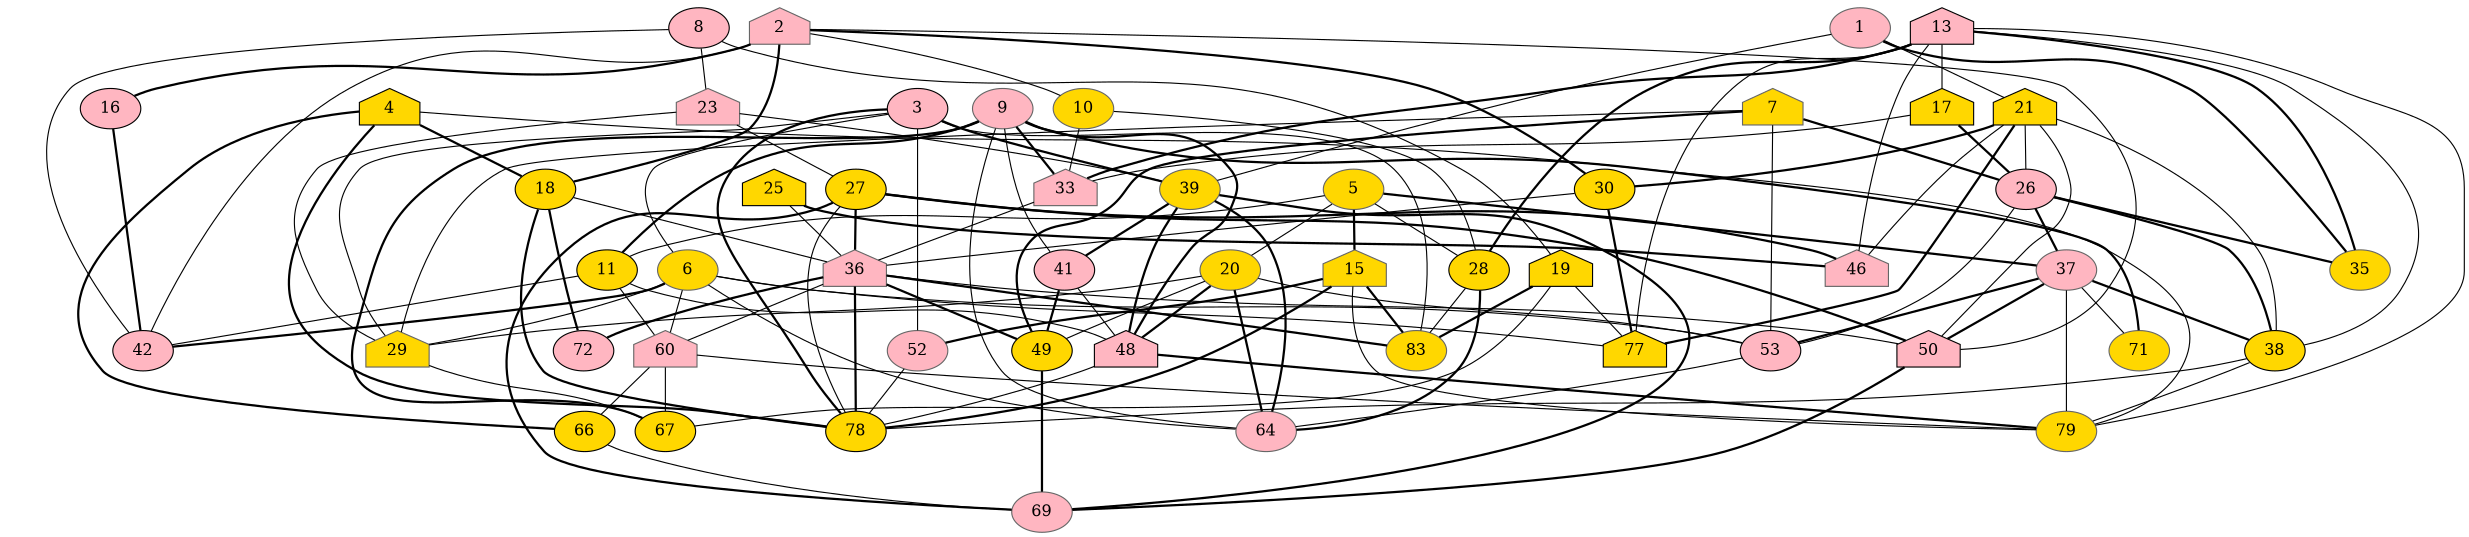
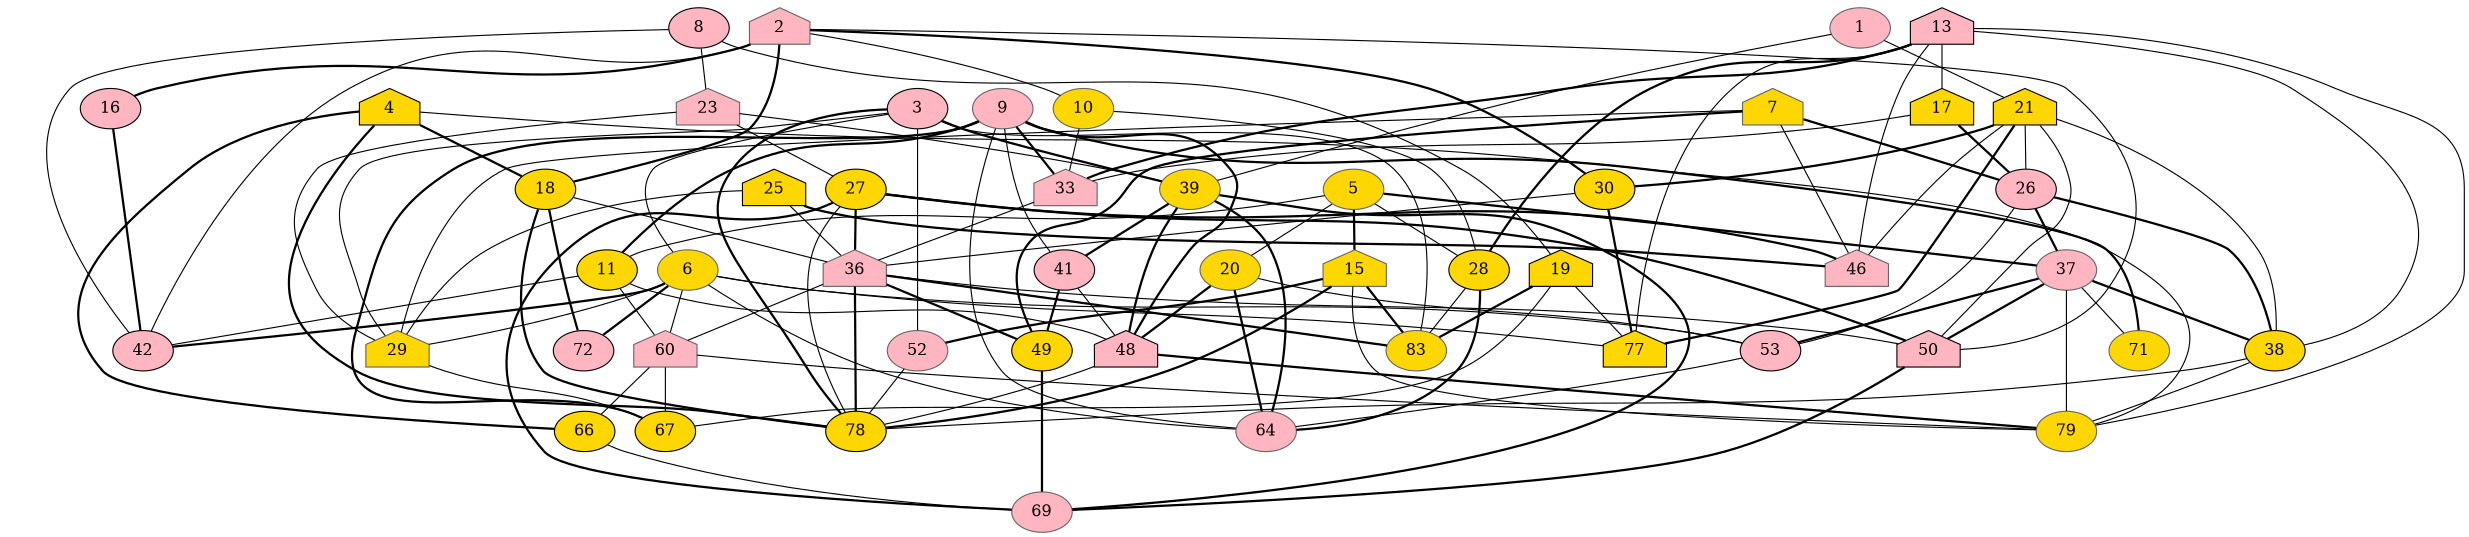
edge "7" -- "53": now "7" -- "46"
node "35": removed
edge "36" -- "72": now "6" -- "72"
edge "20" -- "49": removed
edge "20" -- "29": now "25" -- "29"
